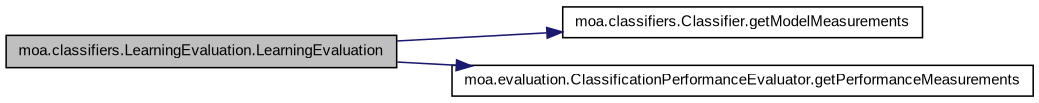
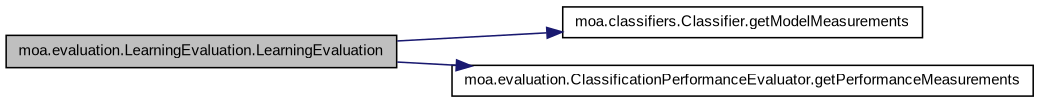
node "moa.classifiers.LearningEvaluation.LearningEvaluation": label "moa.classifiers.LearningEvaluation.LearningEvaluation" -> "moa.evaluation.LearningEvaluation.LearningEvaluation"
